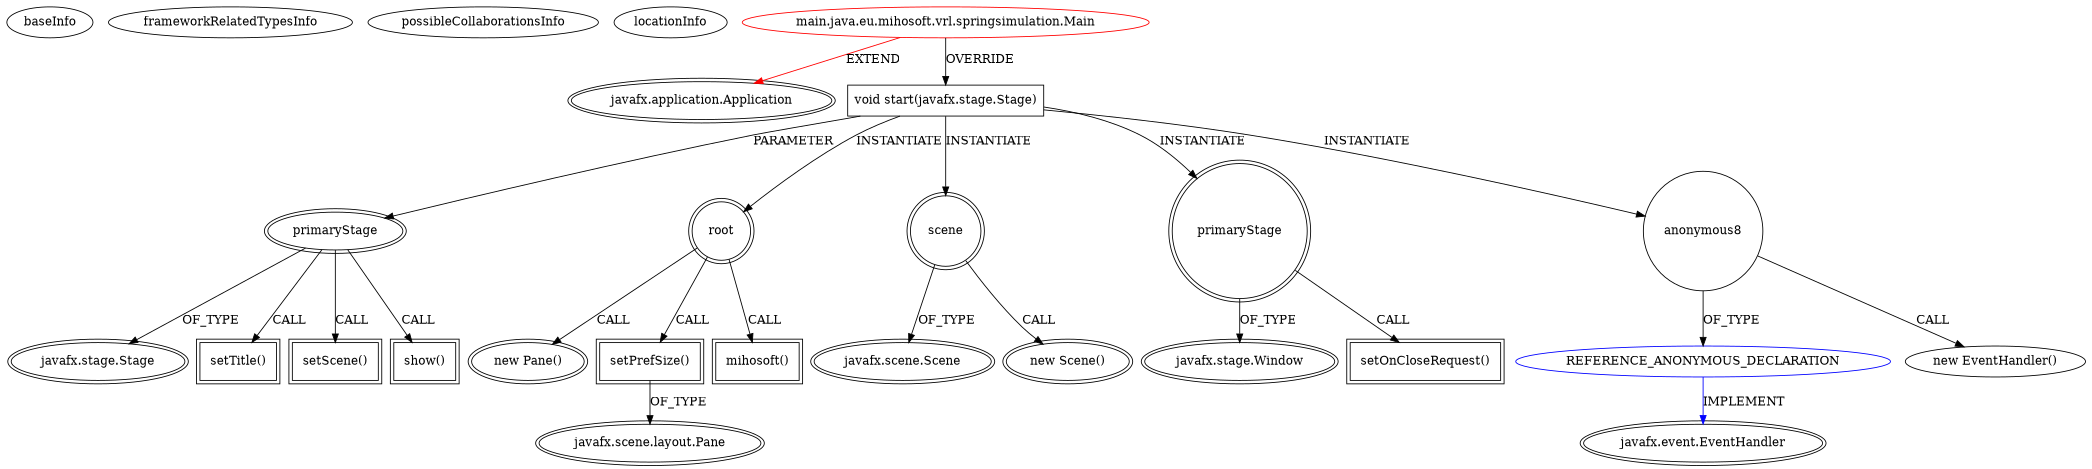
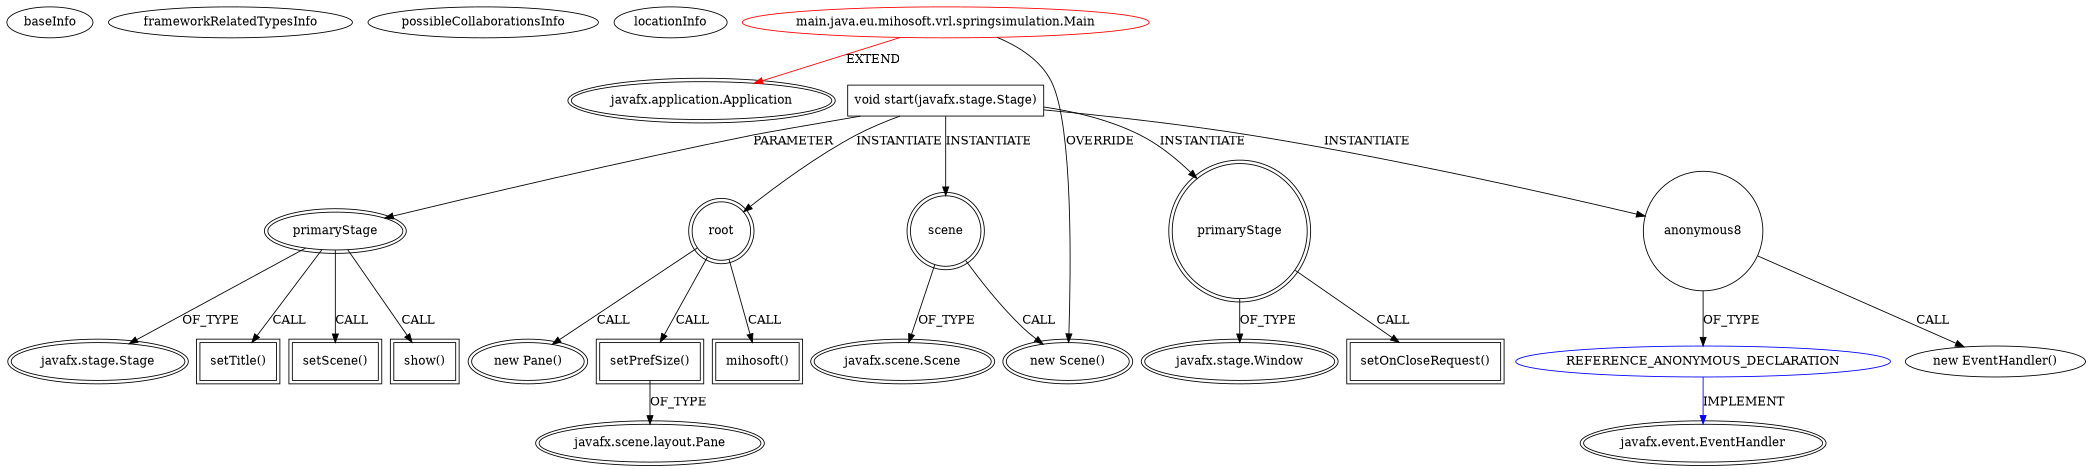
edge "main.java.eu.mihosoft.vrl.springsimulation.Main" -> "void start(javafx.stage.Stage)": now "main.java.eu.mihosoft.vrl.springsimulation.Main" -> "new Scene()"
